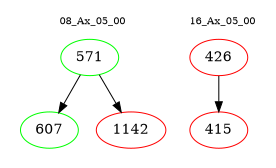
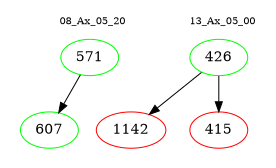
cluster "08_Ax_05_00": label "08_Ax_05_00" -> "08_Ax_05_20"
cluster "16_Ax_05_00": label "16_Ax_05_00" -> "13_Ax_05_00"
node "426": color red -> green
edge "571" -> "1142": now "426" -> "1142"
